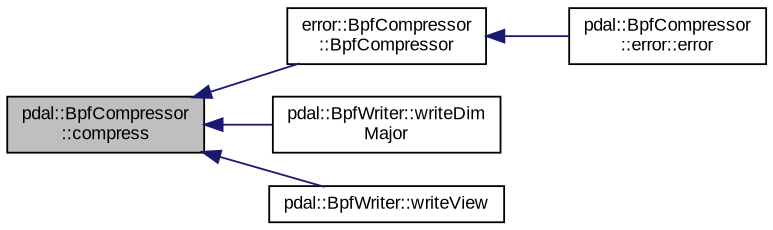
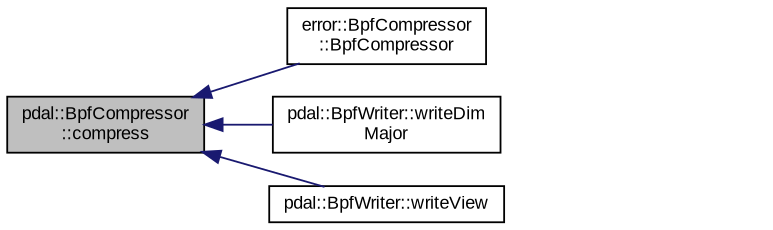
node "pdal::BpfCompressor ::error::error": removed
